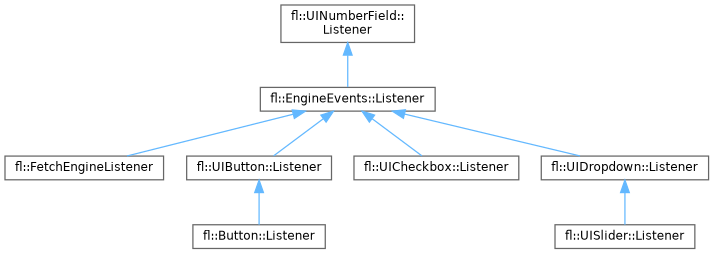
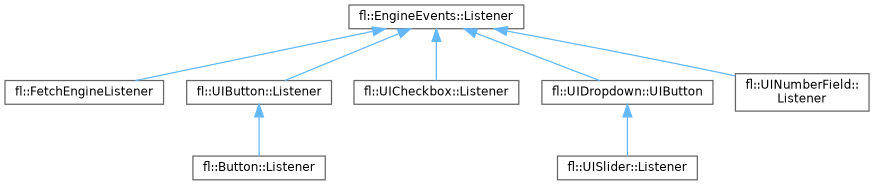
edge "fl::EngineEvents::Listener" -> "fl::UINumberField:: Listener": reversed
node "fl::UIDropdown::Listener": label "fl::UIDropdown::Listener" -> "fl::UIDropdown::UIButton"
